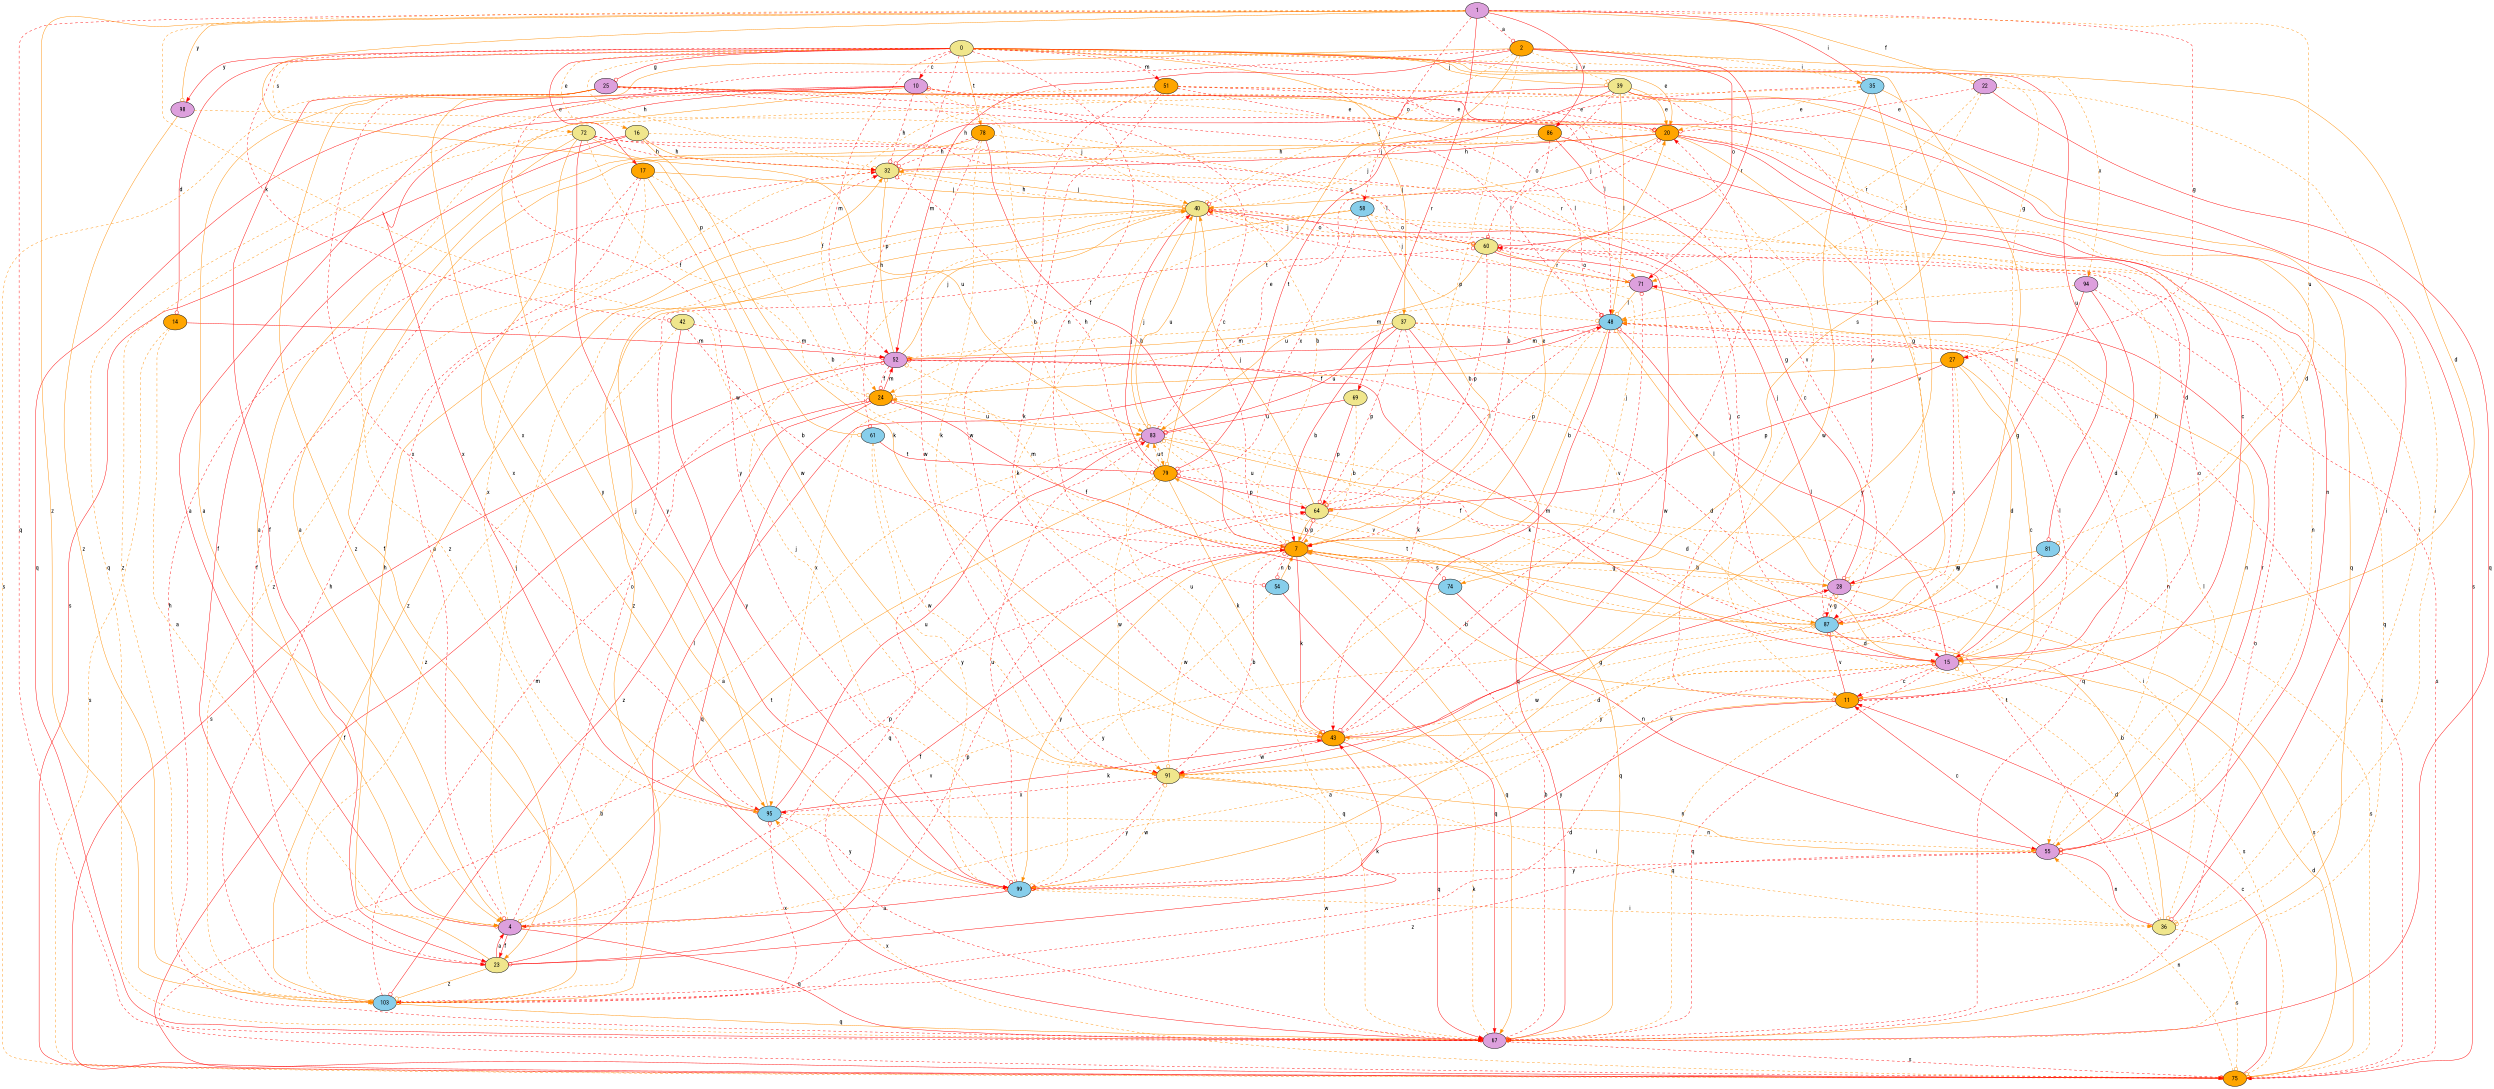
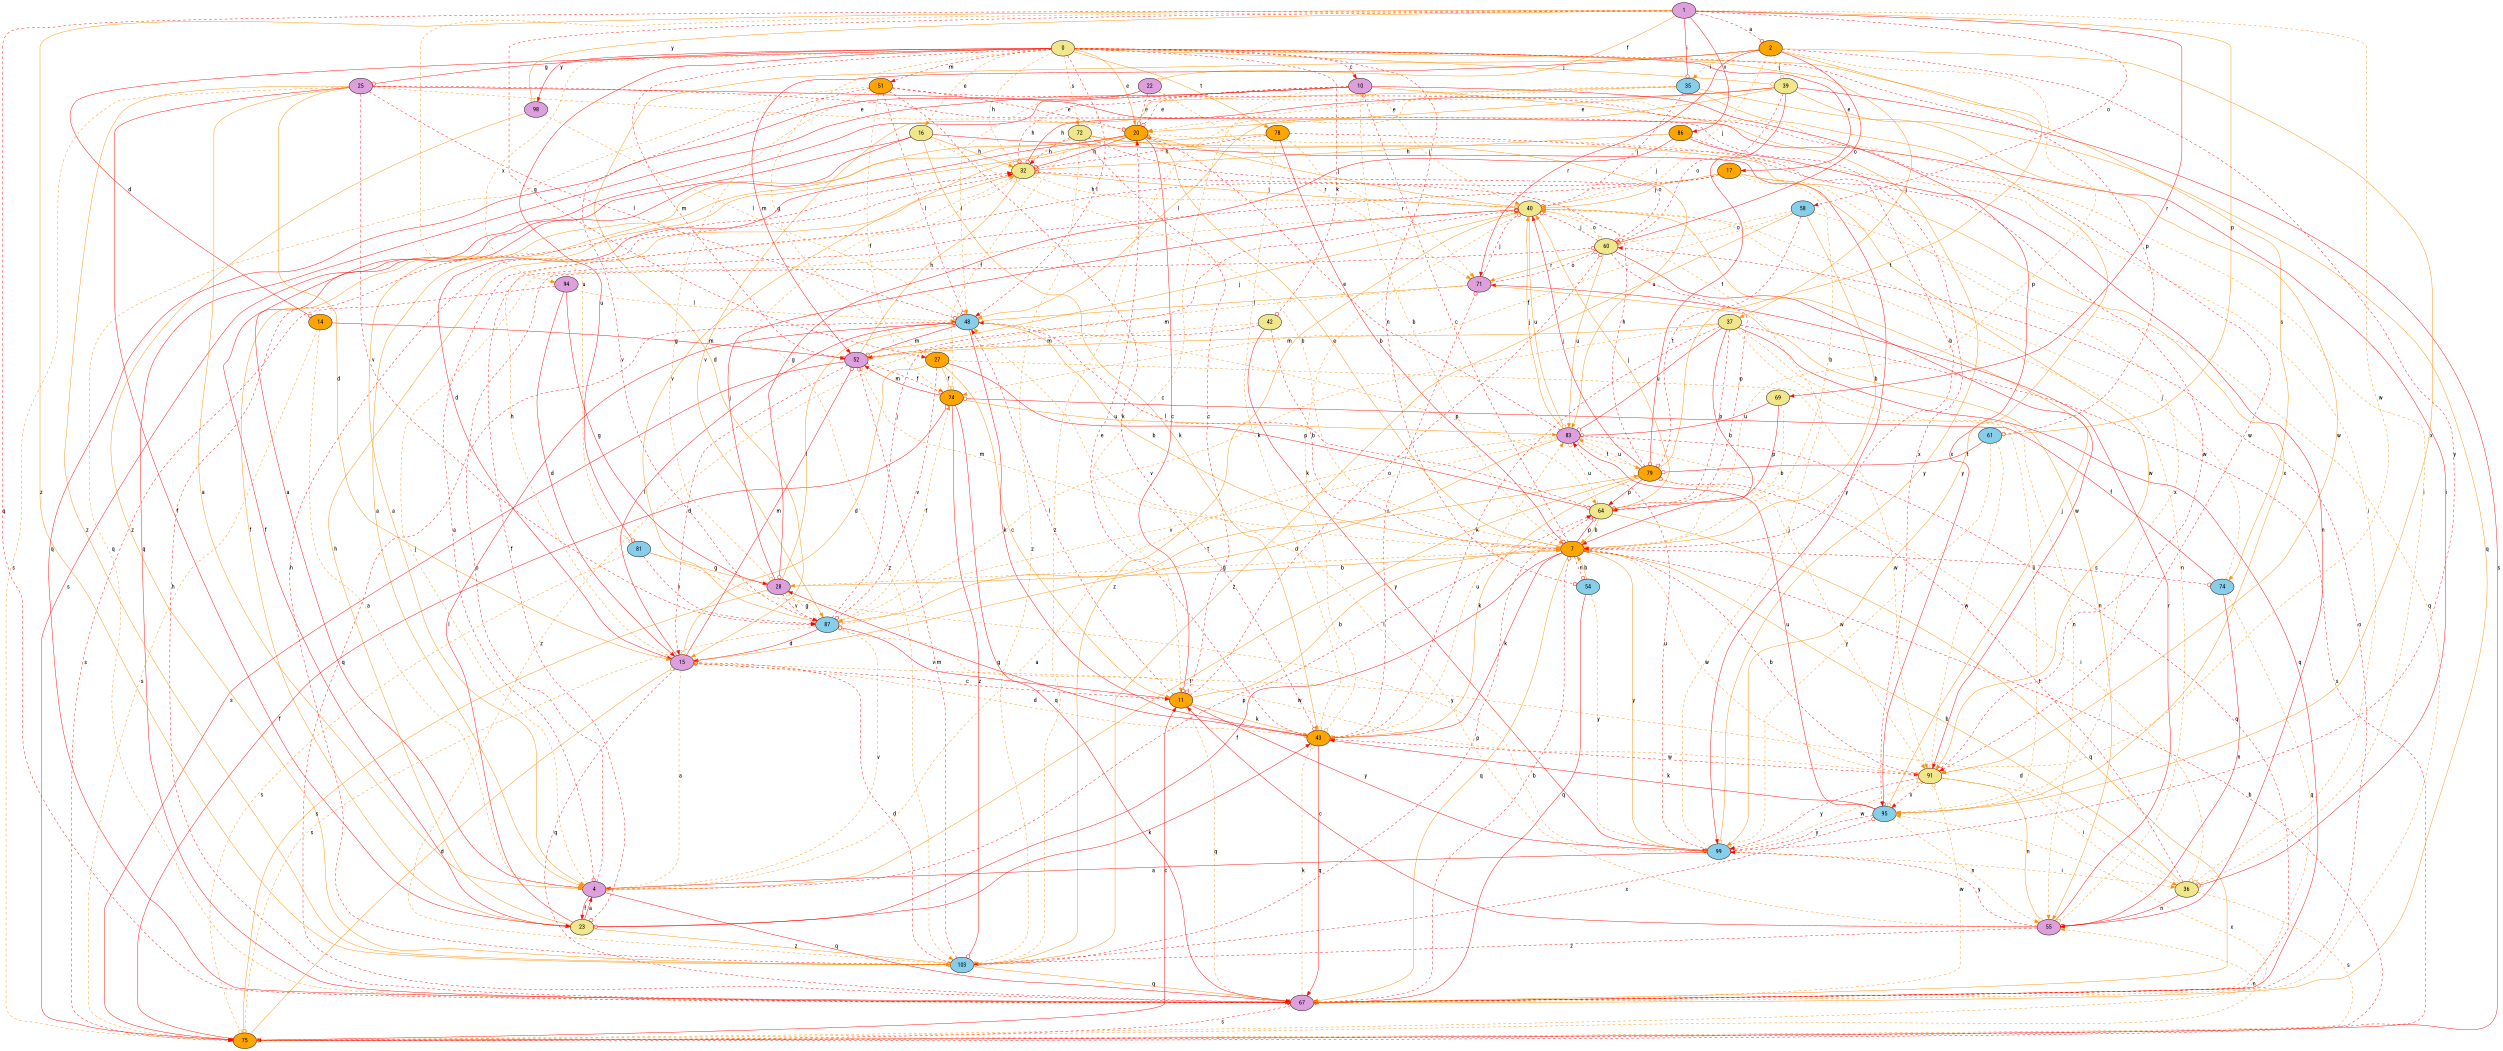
edge "95" -> "40": reversed
edge "58" -> "79": label "x" -> "t"
edge "72" -> "99": now "16" -> "99"
